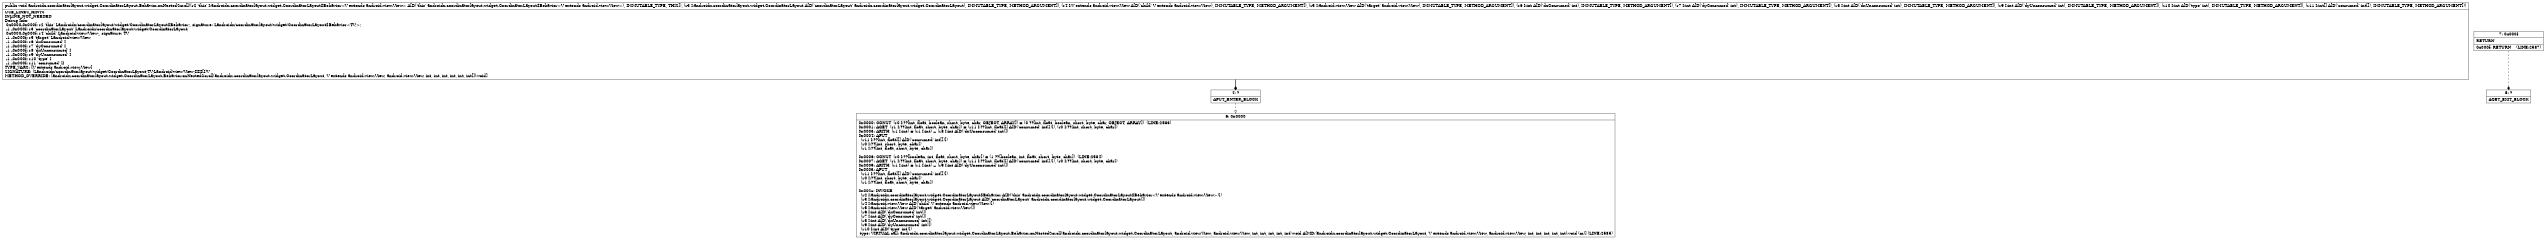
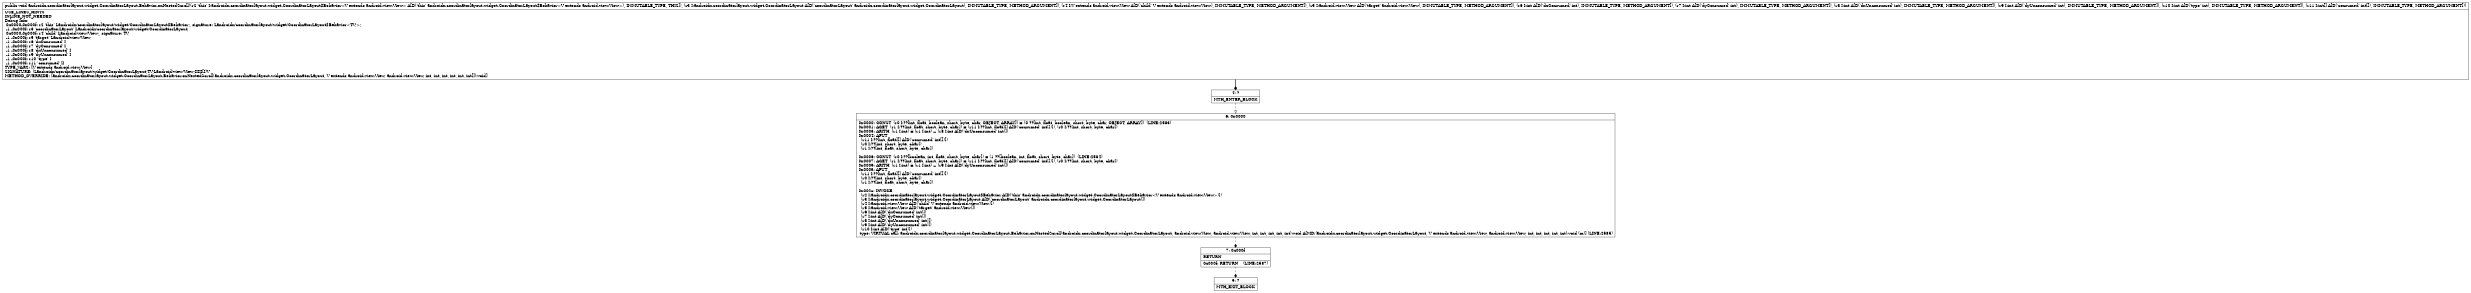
node "4: ?": text "APUT_ENTER_BLOCK" -> "MTH_ENTER_BLOCK"
node "5: ?": text "AGET_EXIT_BLOCK" -> "MTH_EXIT_BLOCK"
edge "6: 0x0000" -> "7: 0x000f": added
